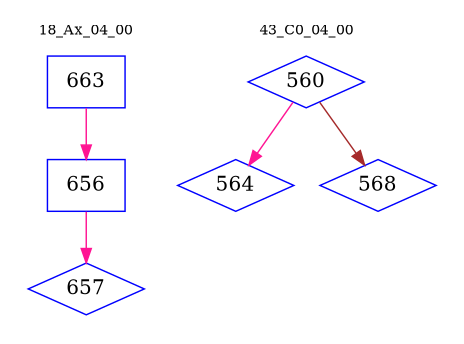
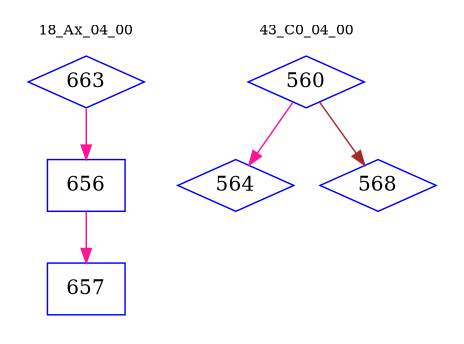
node "663": shape box -> diamond
node "657": shape diamond -> box
